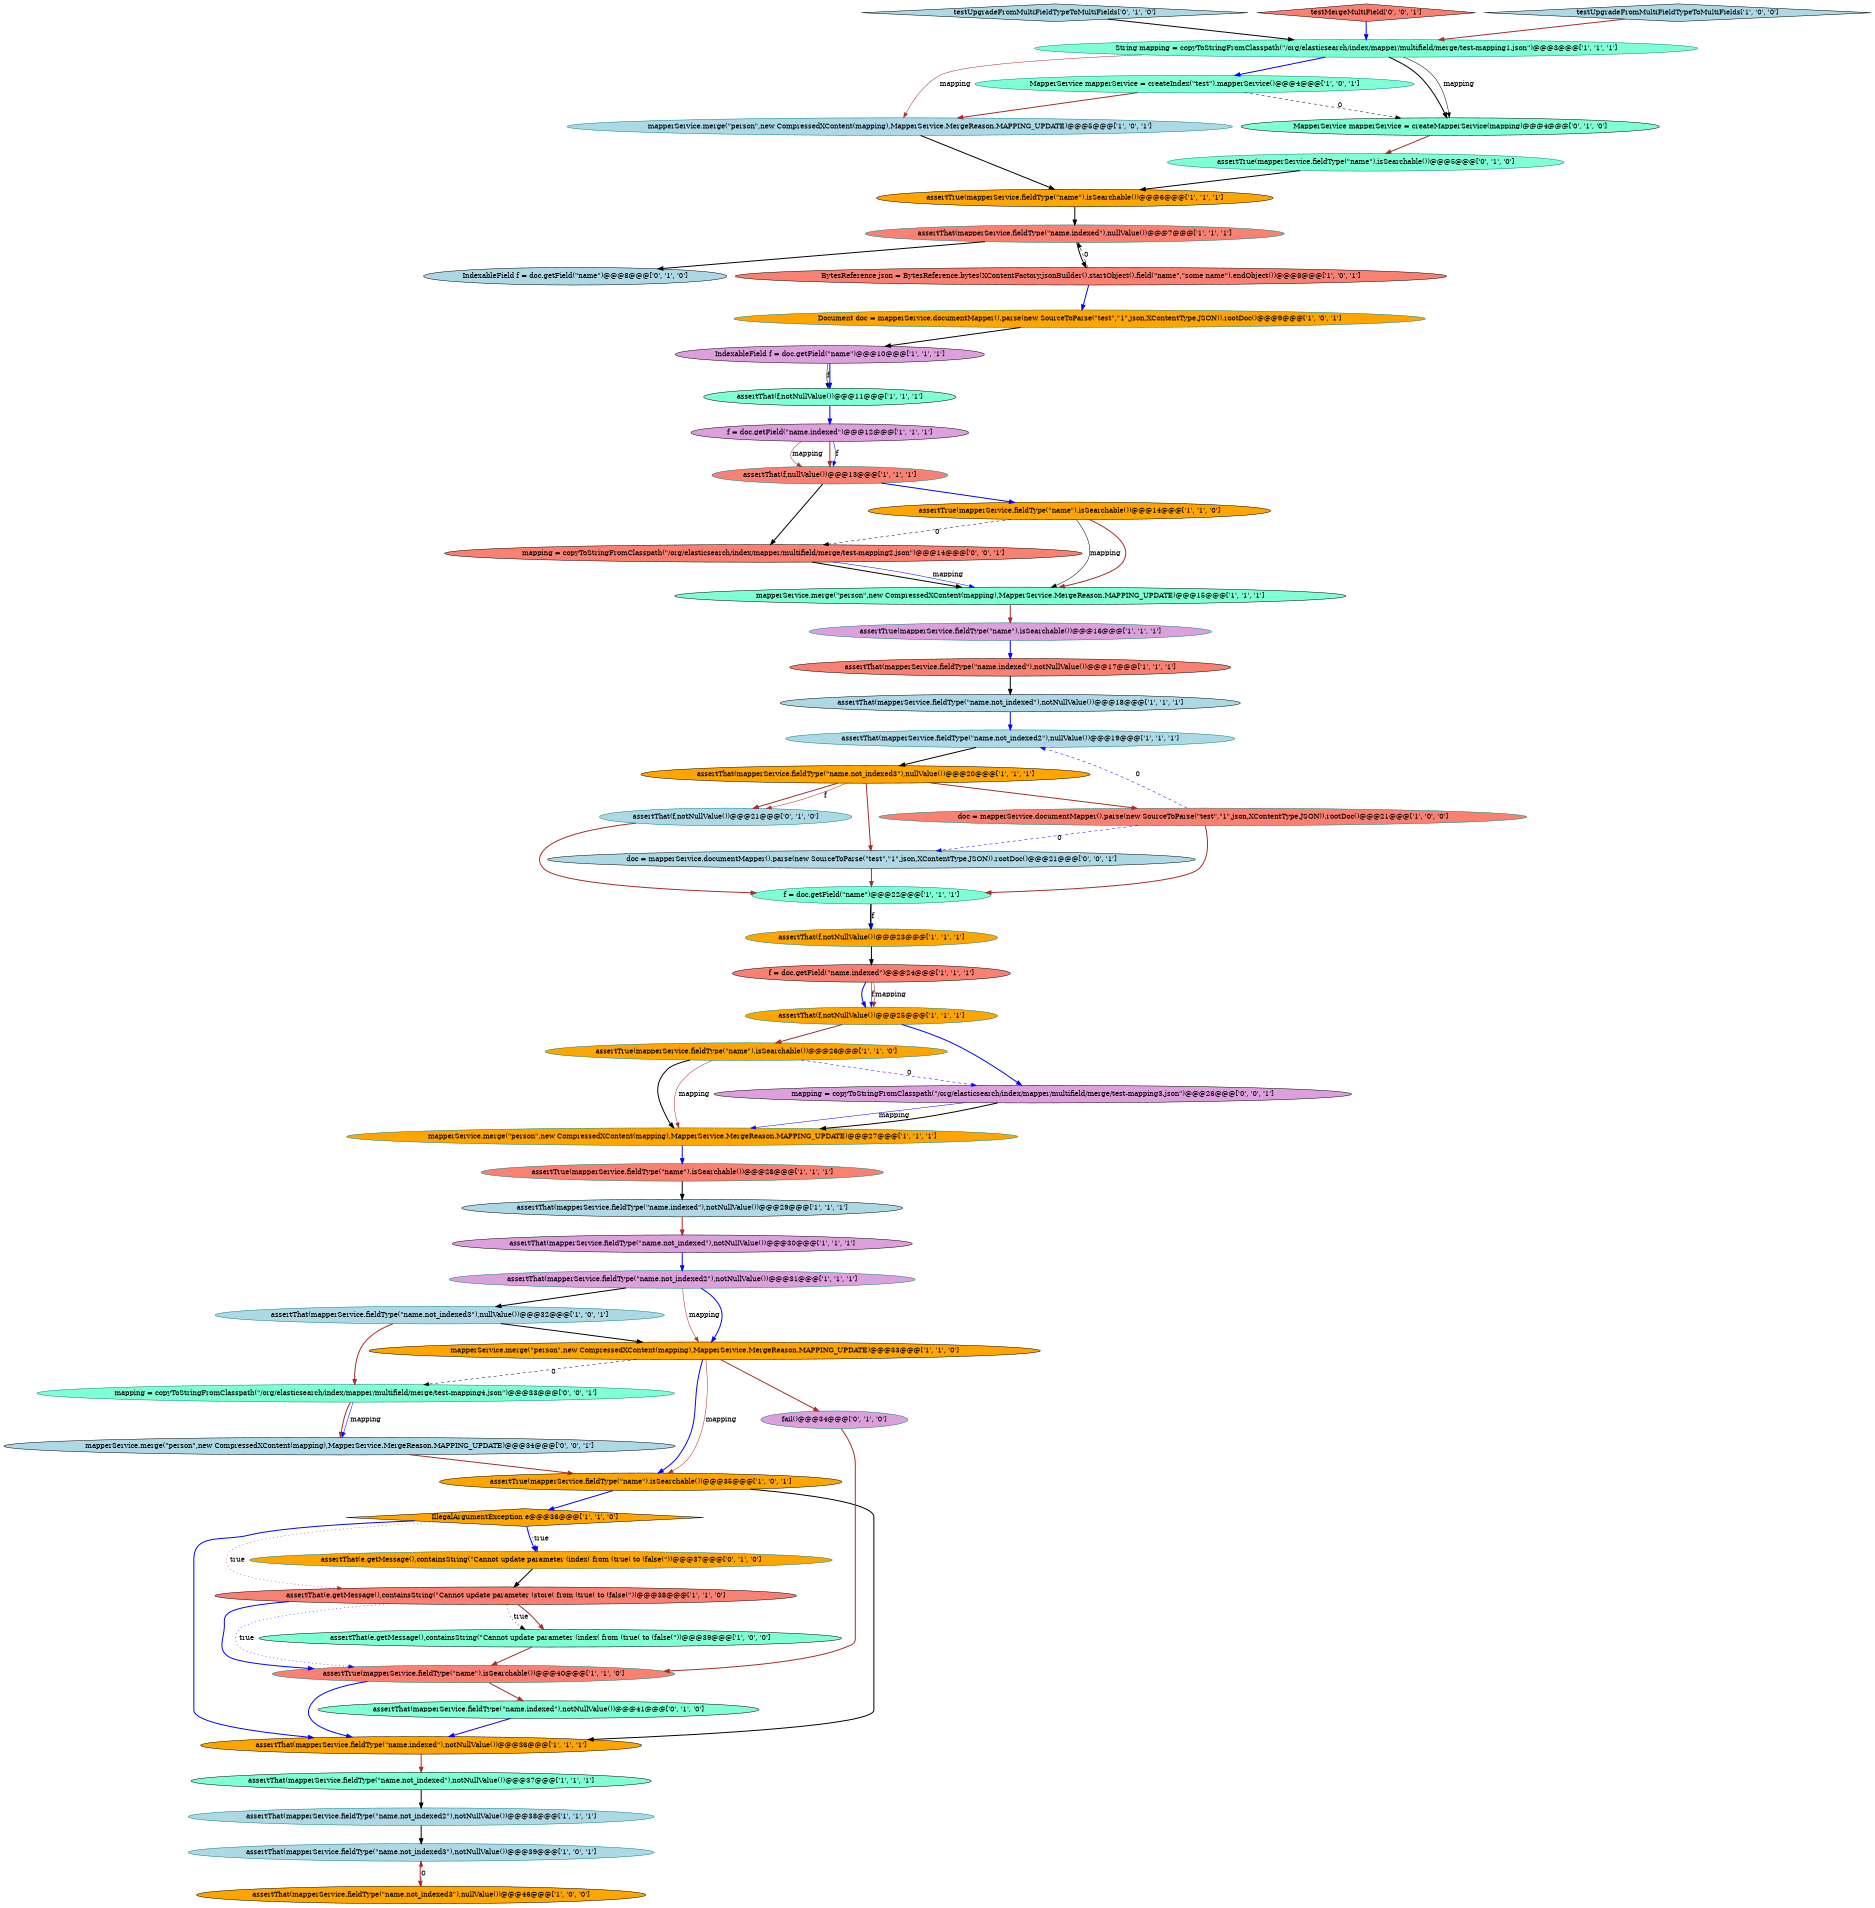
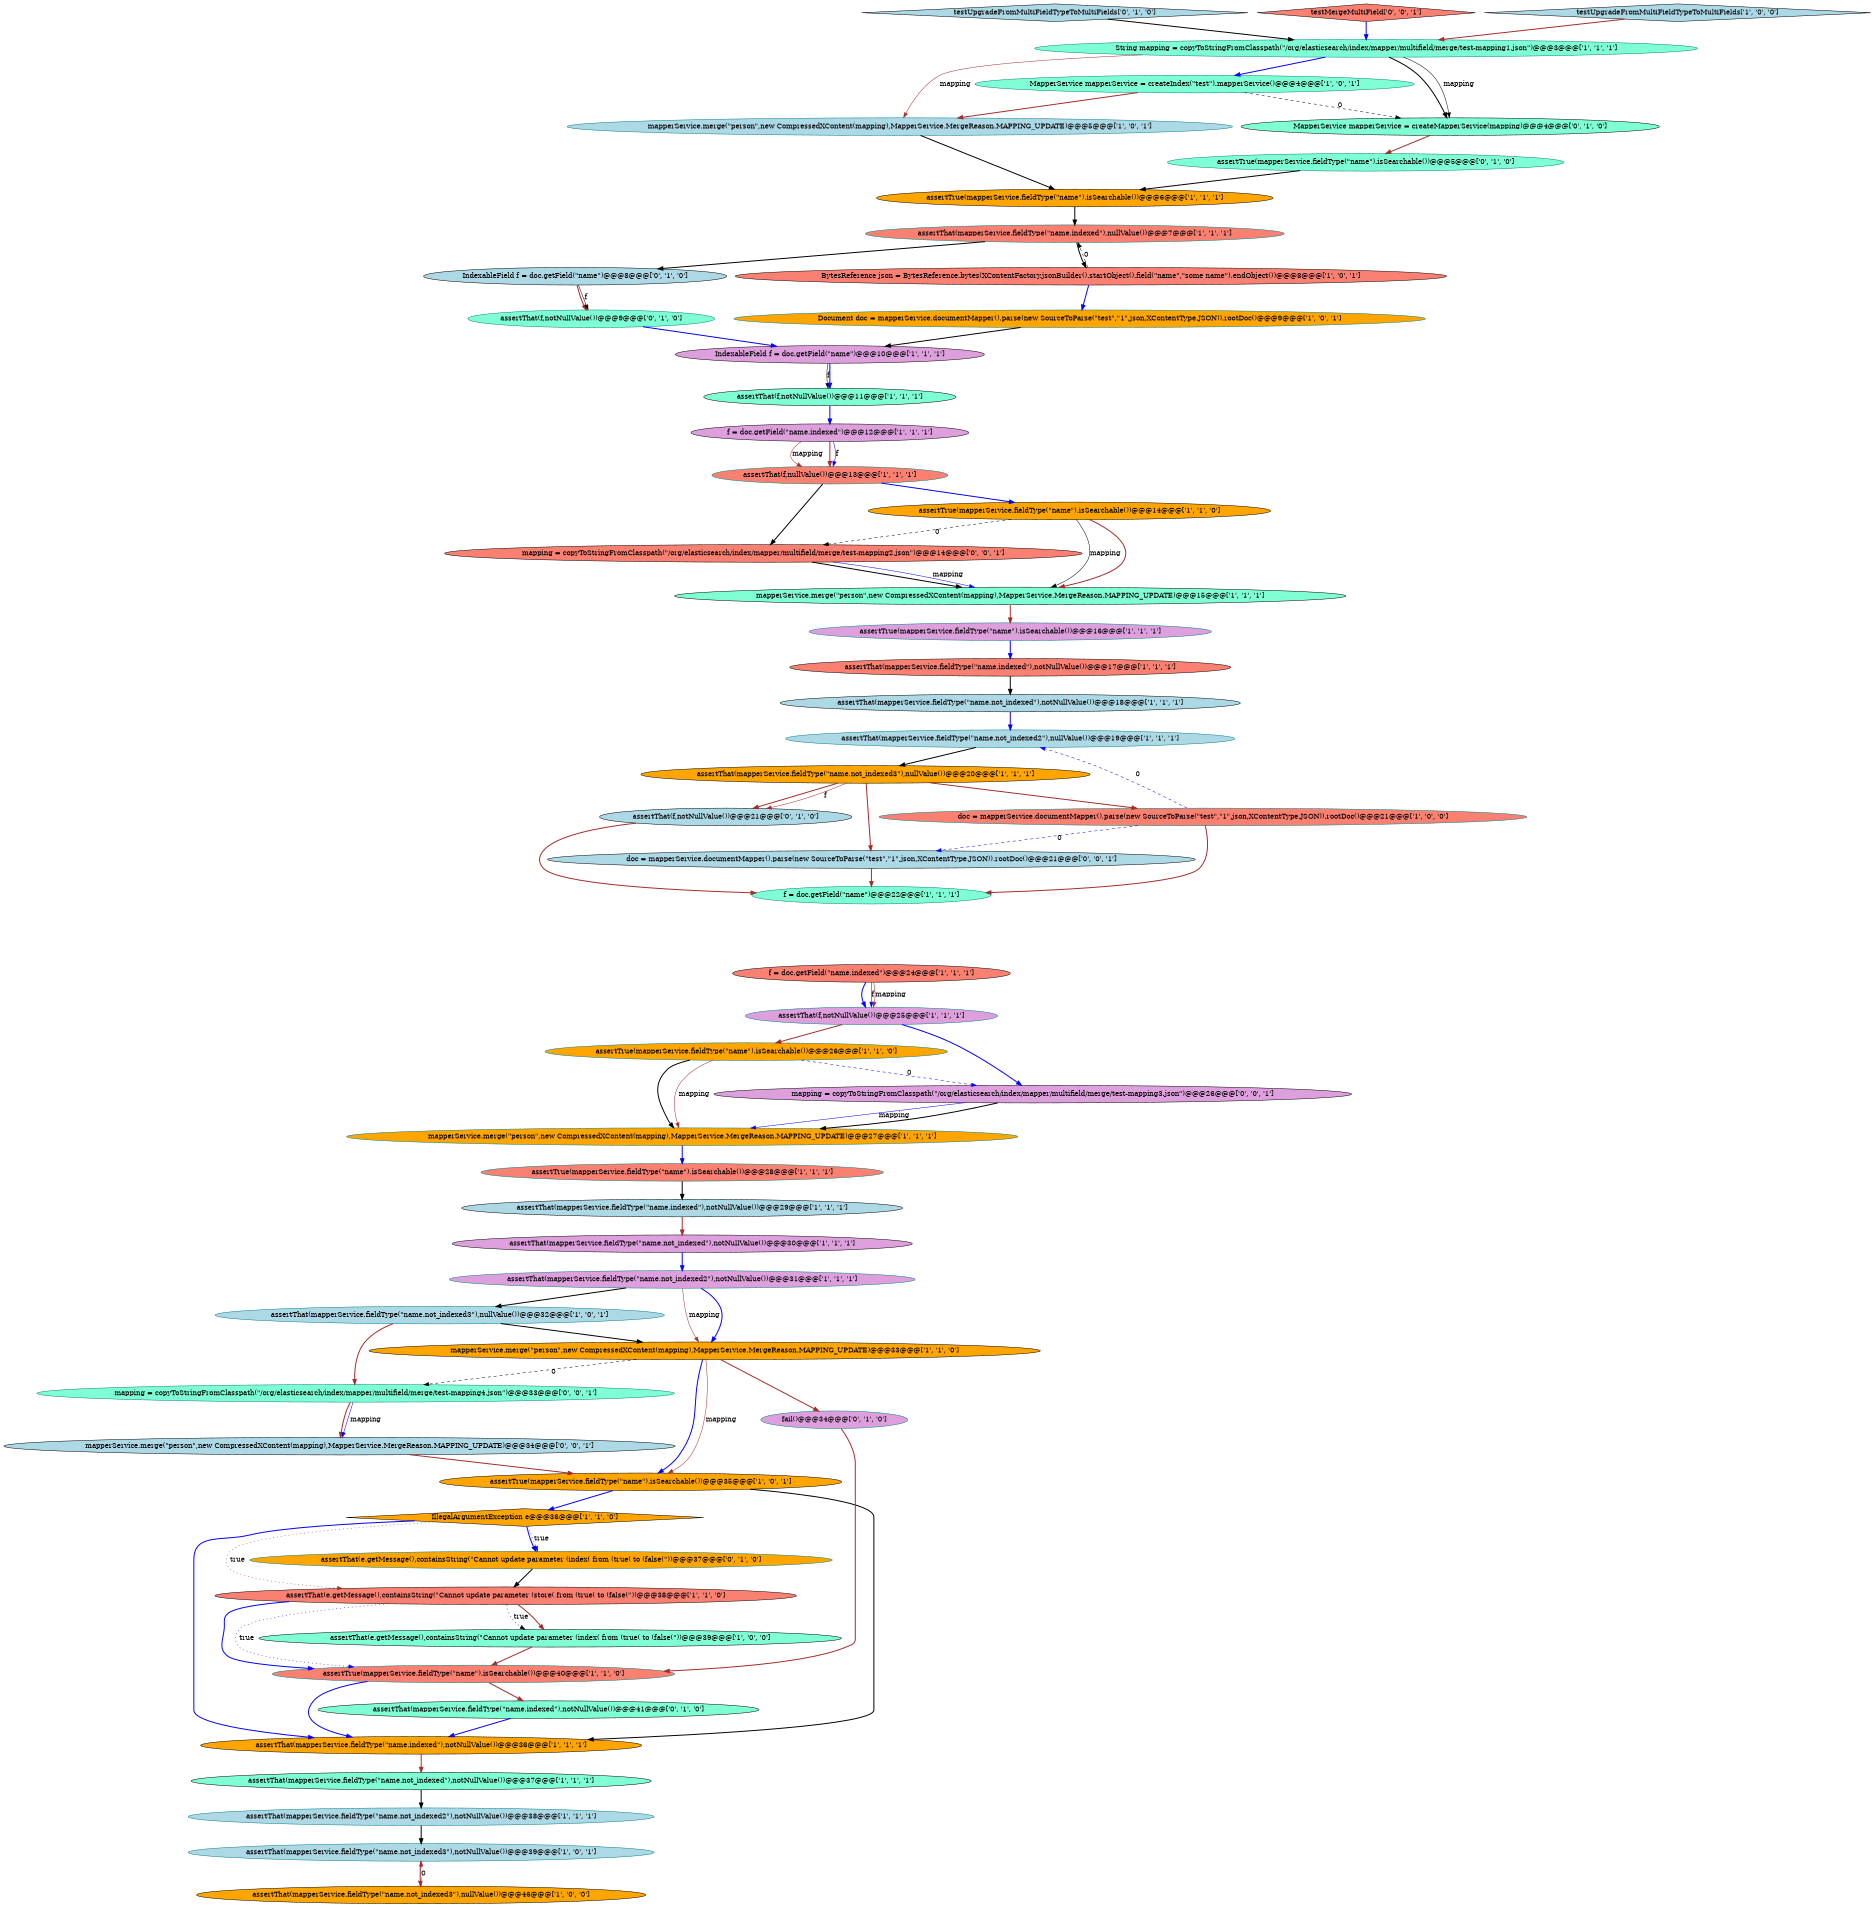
node "assertThat(f,notNullValue())@@@9@@@['0', '1', '0']": added
node "assertThat(f,notNullValue())@@@21@@@['0', '1', '0']": color teal -> black
node "assertThat(f,notNullValue())@@@23@@@['1', '1', '1']": removed
node "assertThat(f,notNullValue())@@@25@@@['1', '1', '1']": fillcolor orange -> plum
